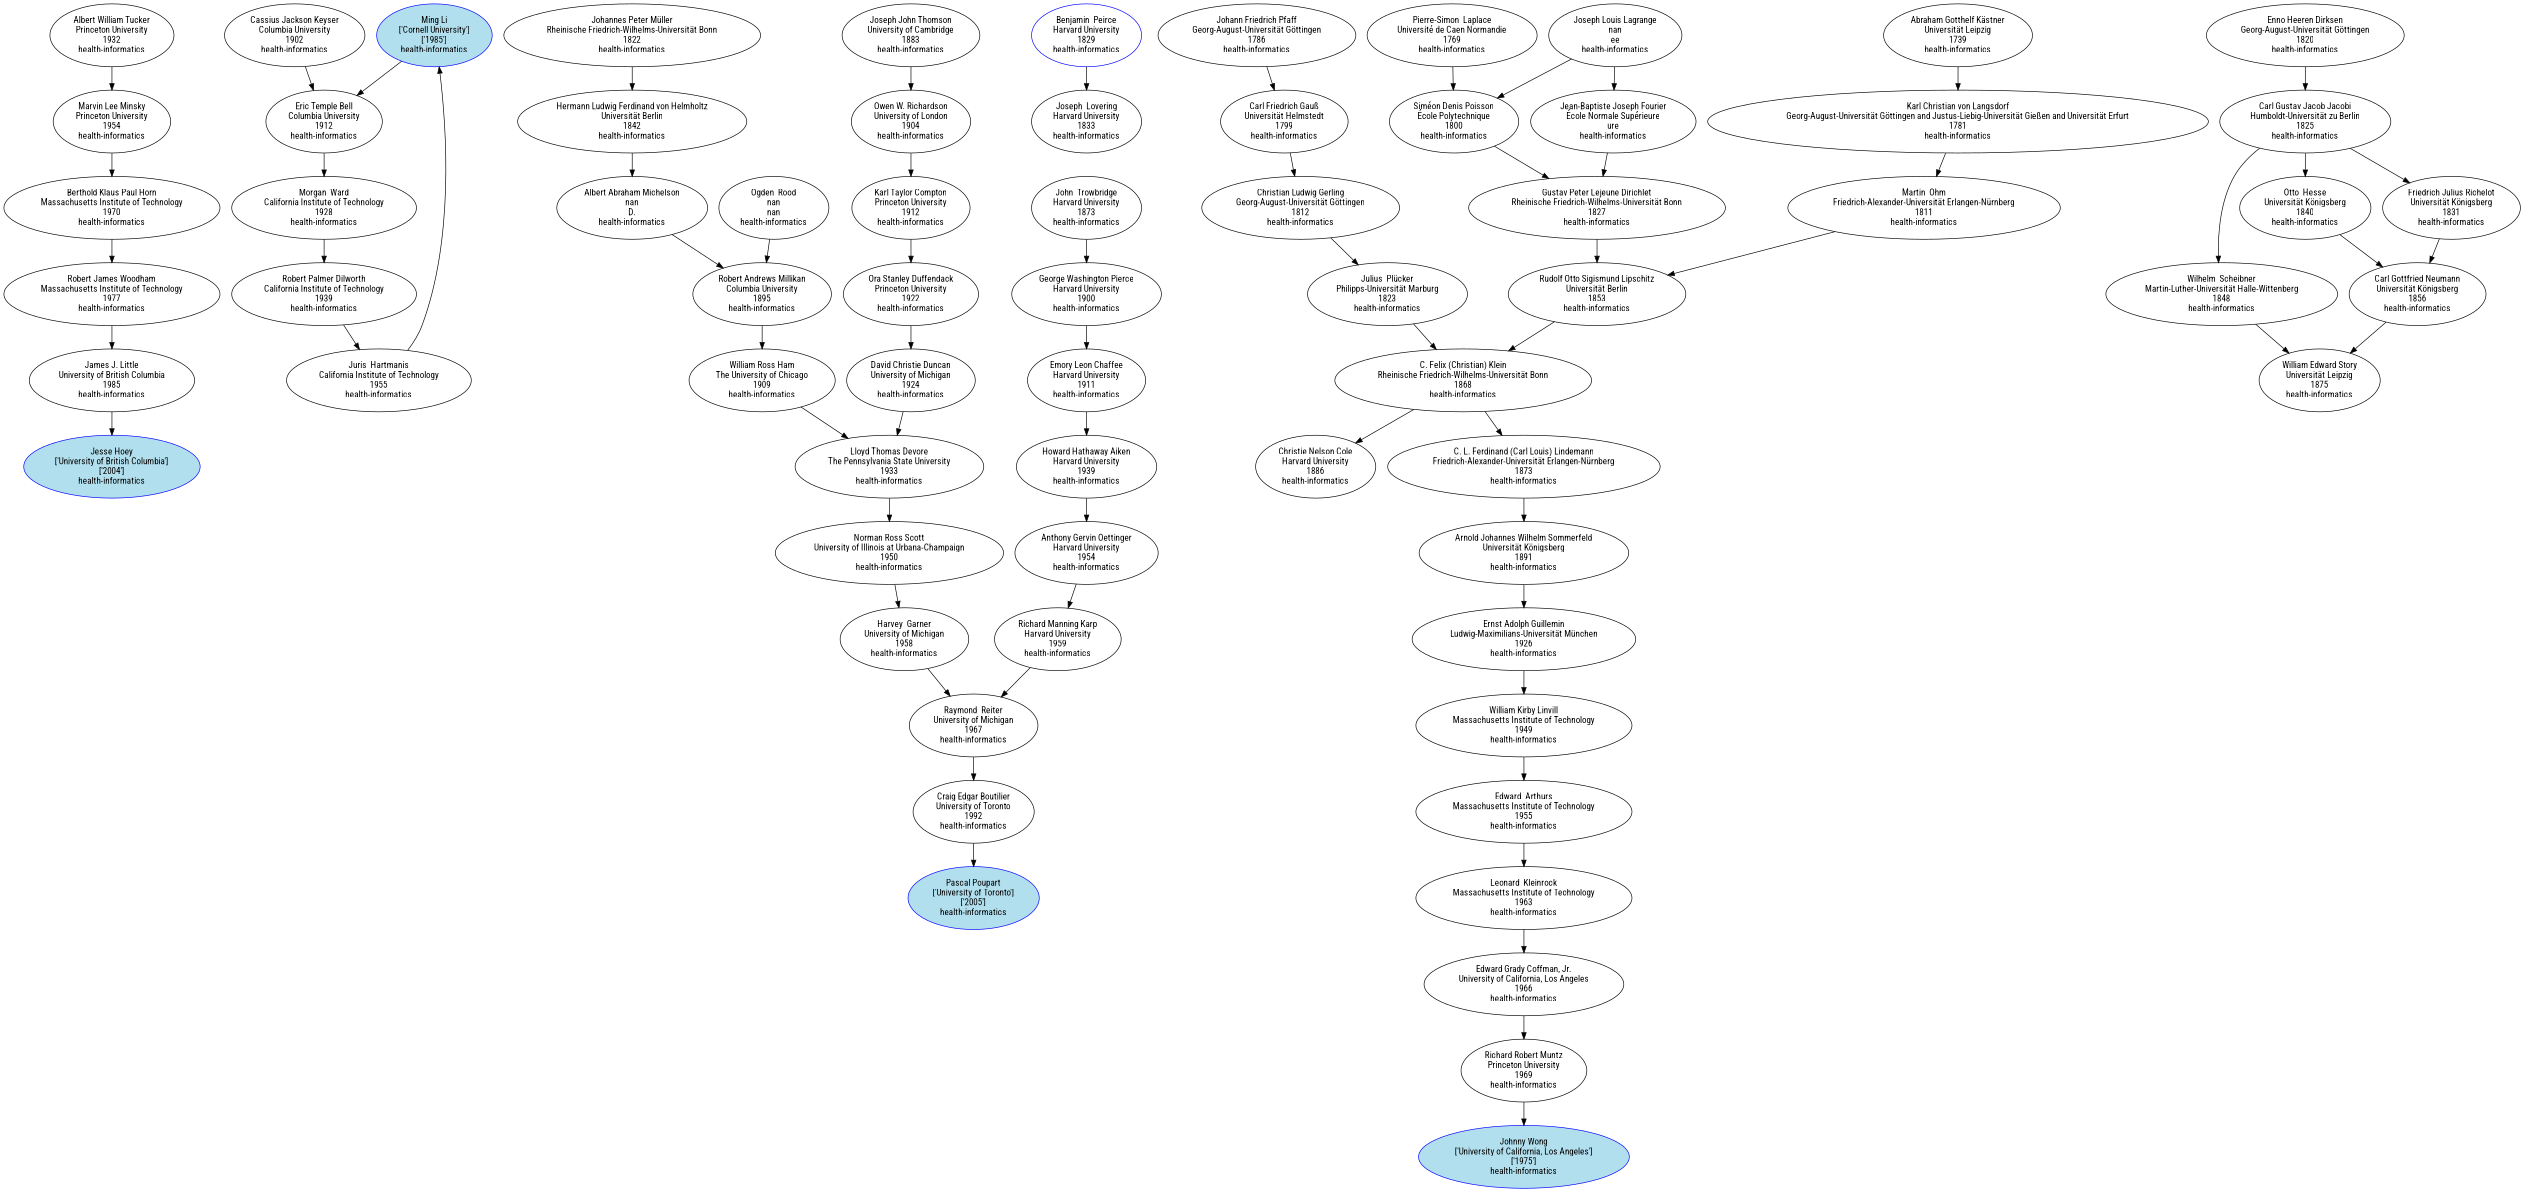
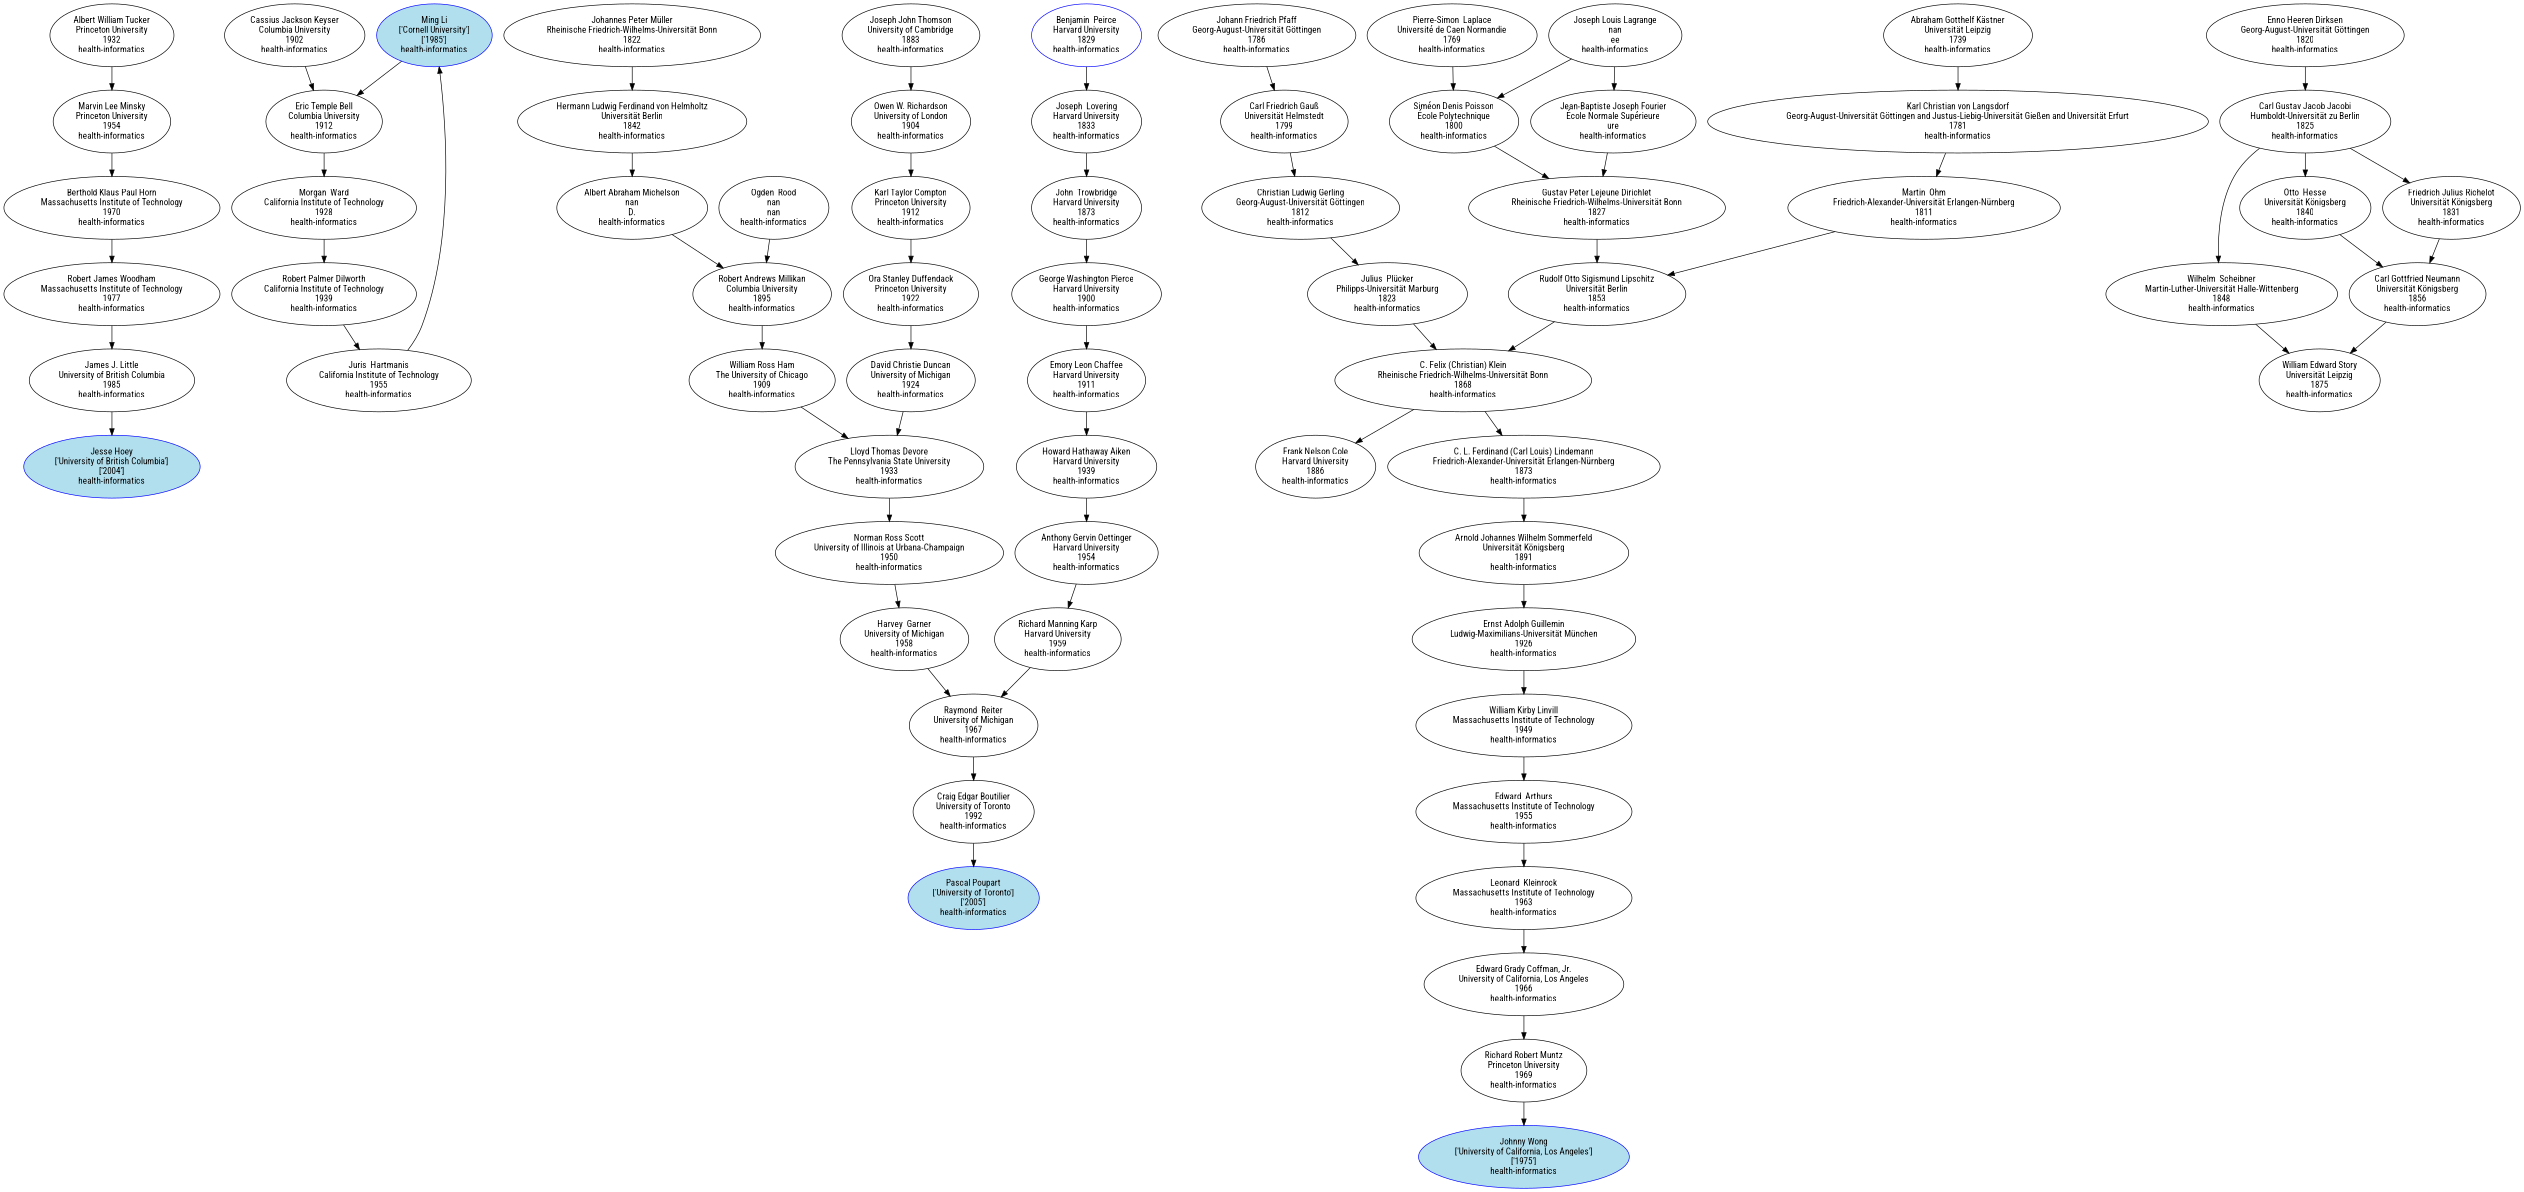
edge "Joseph  Lovering Harvard University 1833 health-informatics" -> "John  Trowbridge Harvard University 1873 health-informatics": added
node "Christie Nelson Cole Harvard University 1886 health-informatics": label "Christie Nelson Cole Harvard University 1886 health-informatics" -> "Frank Nelson Cole Harvard University 1886 health-informatics"
